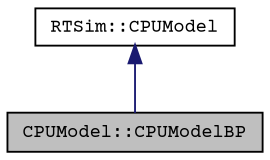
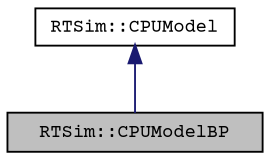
node "CPUModel::CPUModelBP": label "CPUModel::CPUModelBP" -> "RTSim::CPUModelBP"
